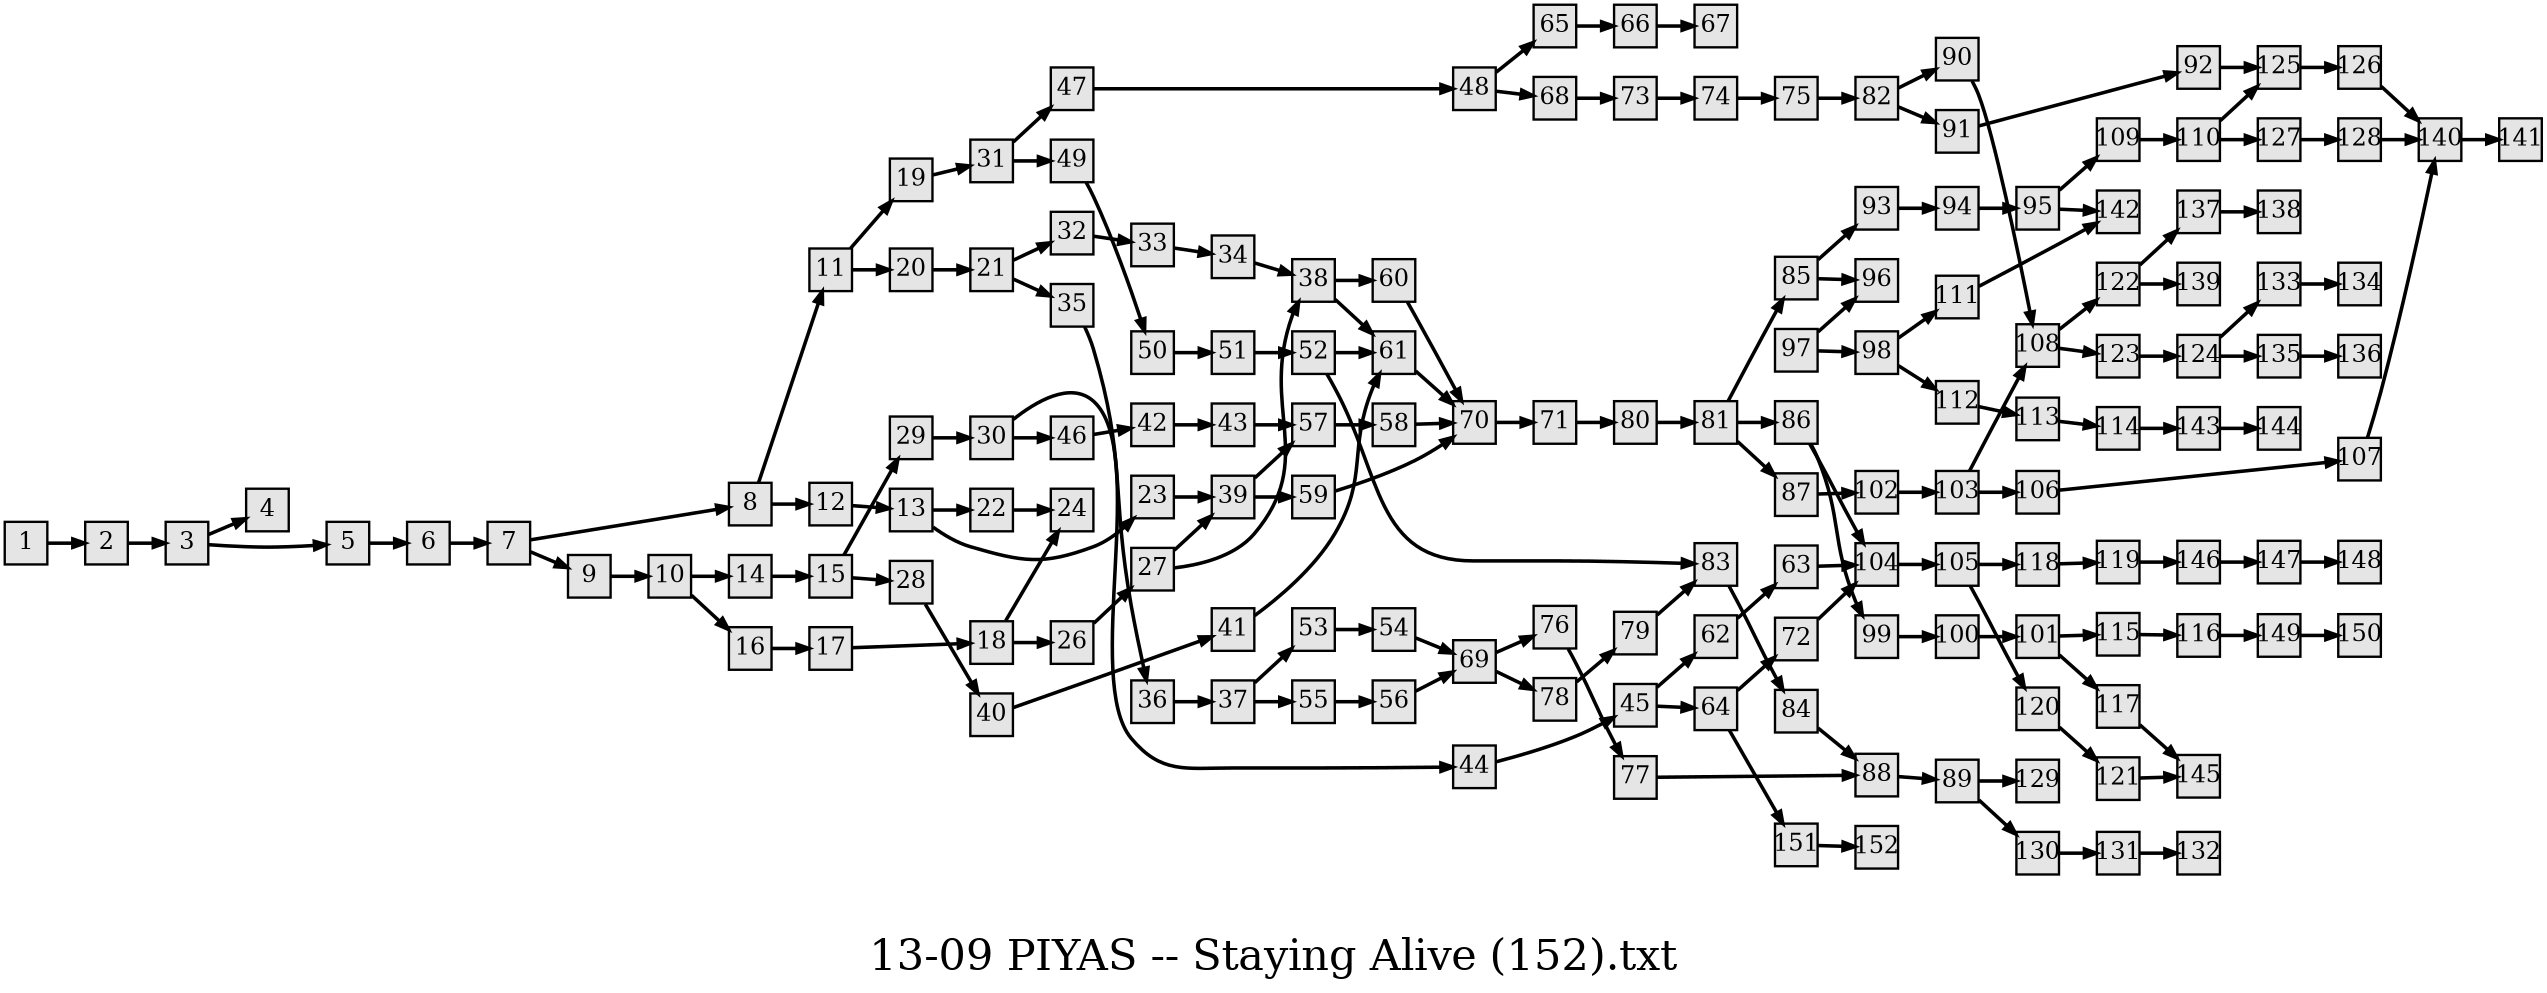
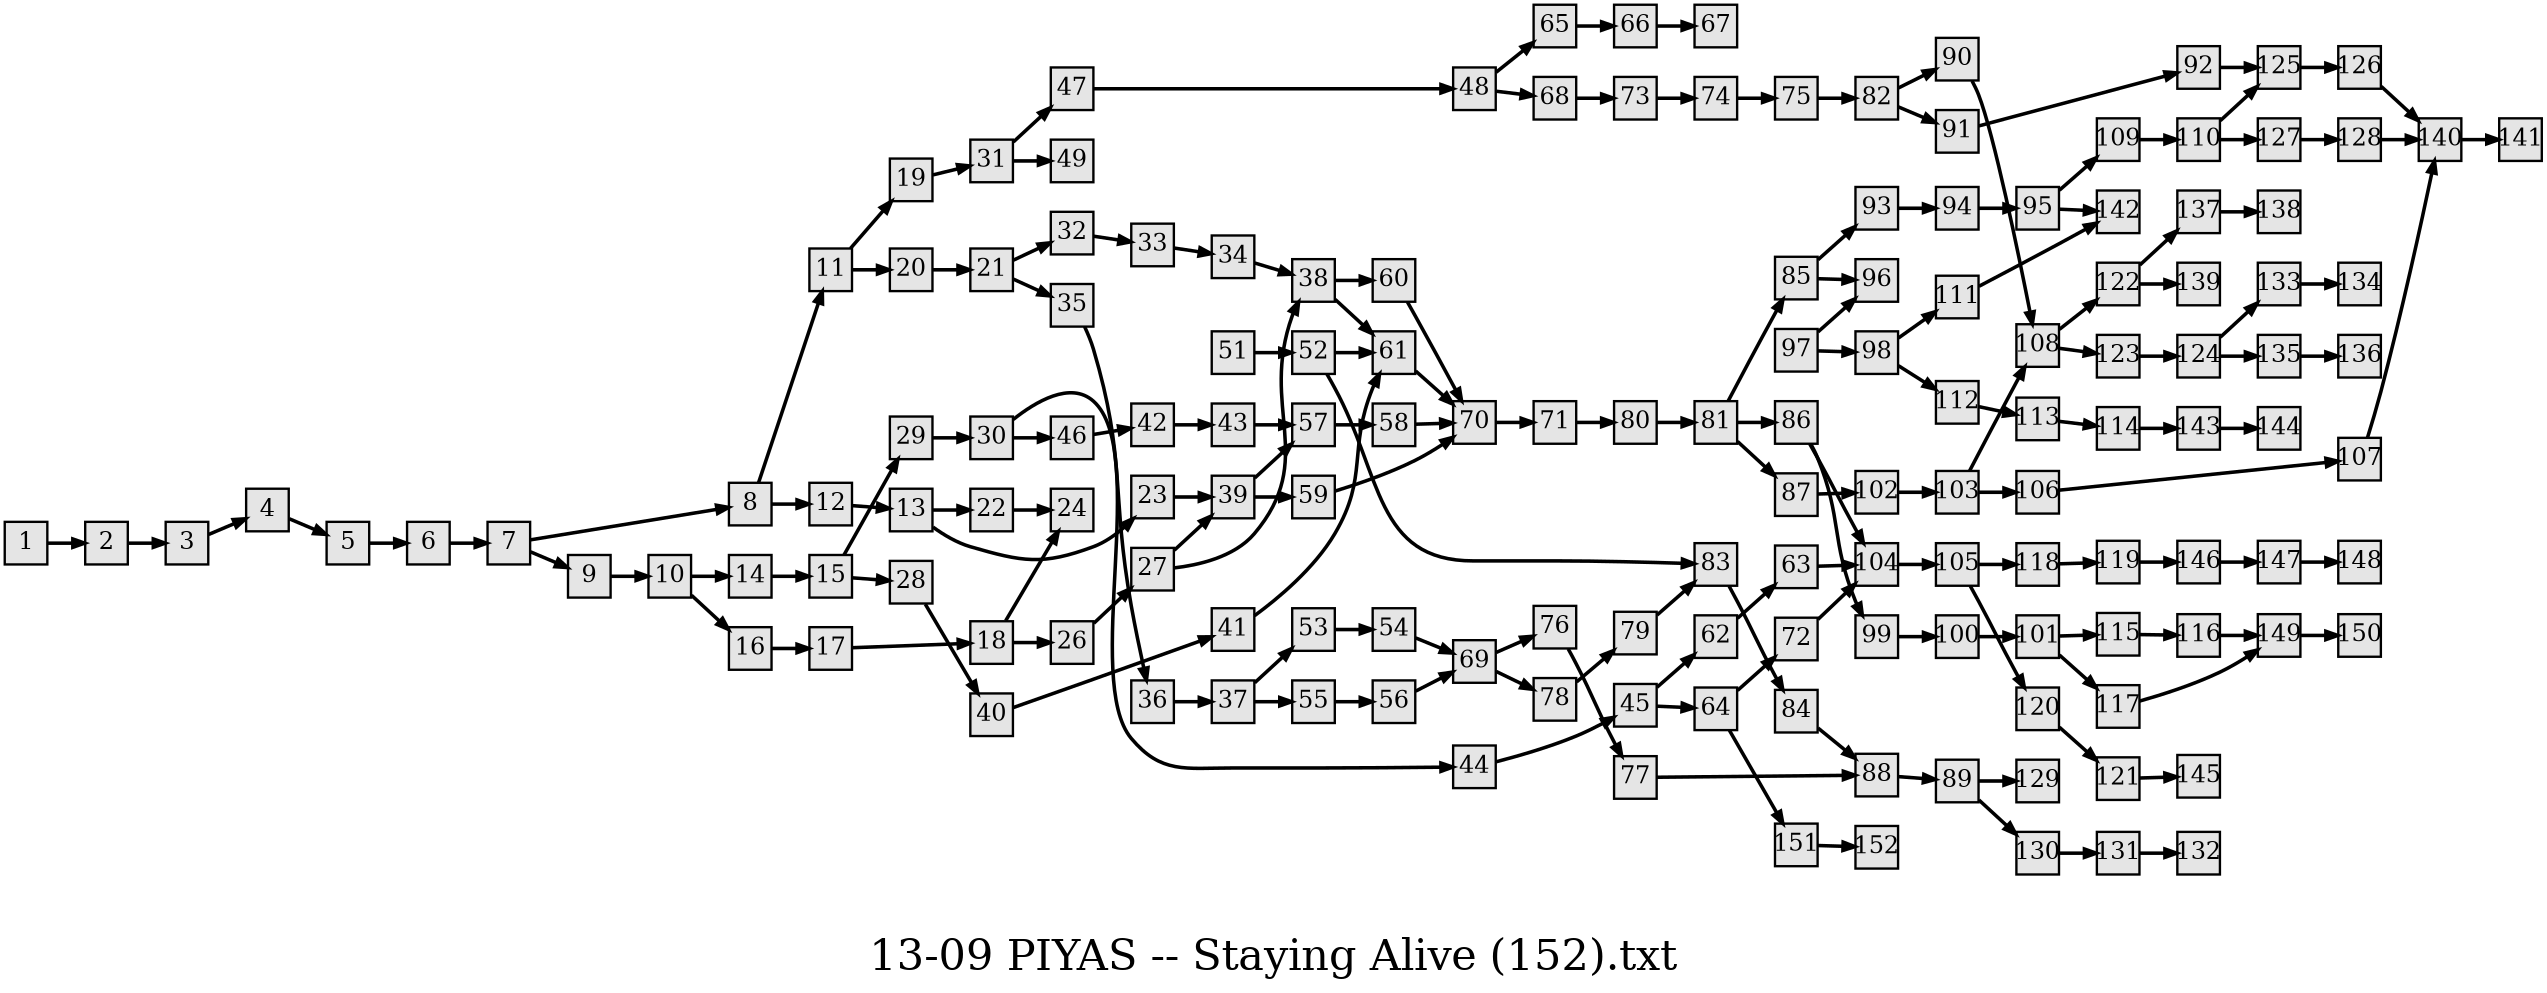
node "50": removed
edge "3" -> "5": now "4" -> "5"
edge "117" -> "145": now "117" -> "149"
